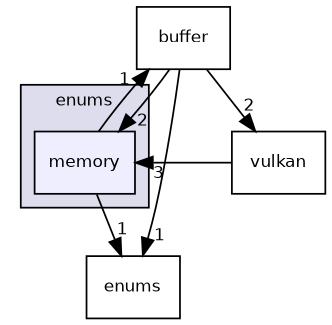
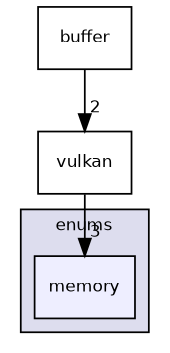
edge "buffer" -> "memory": removed
edge "memory" -> "buffer": removed
node "enums": removed
